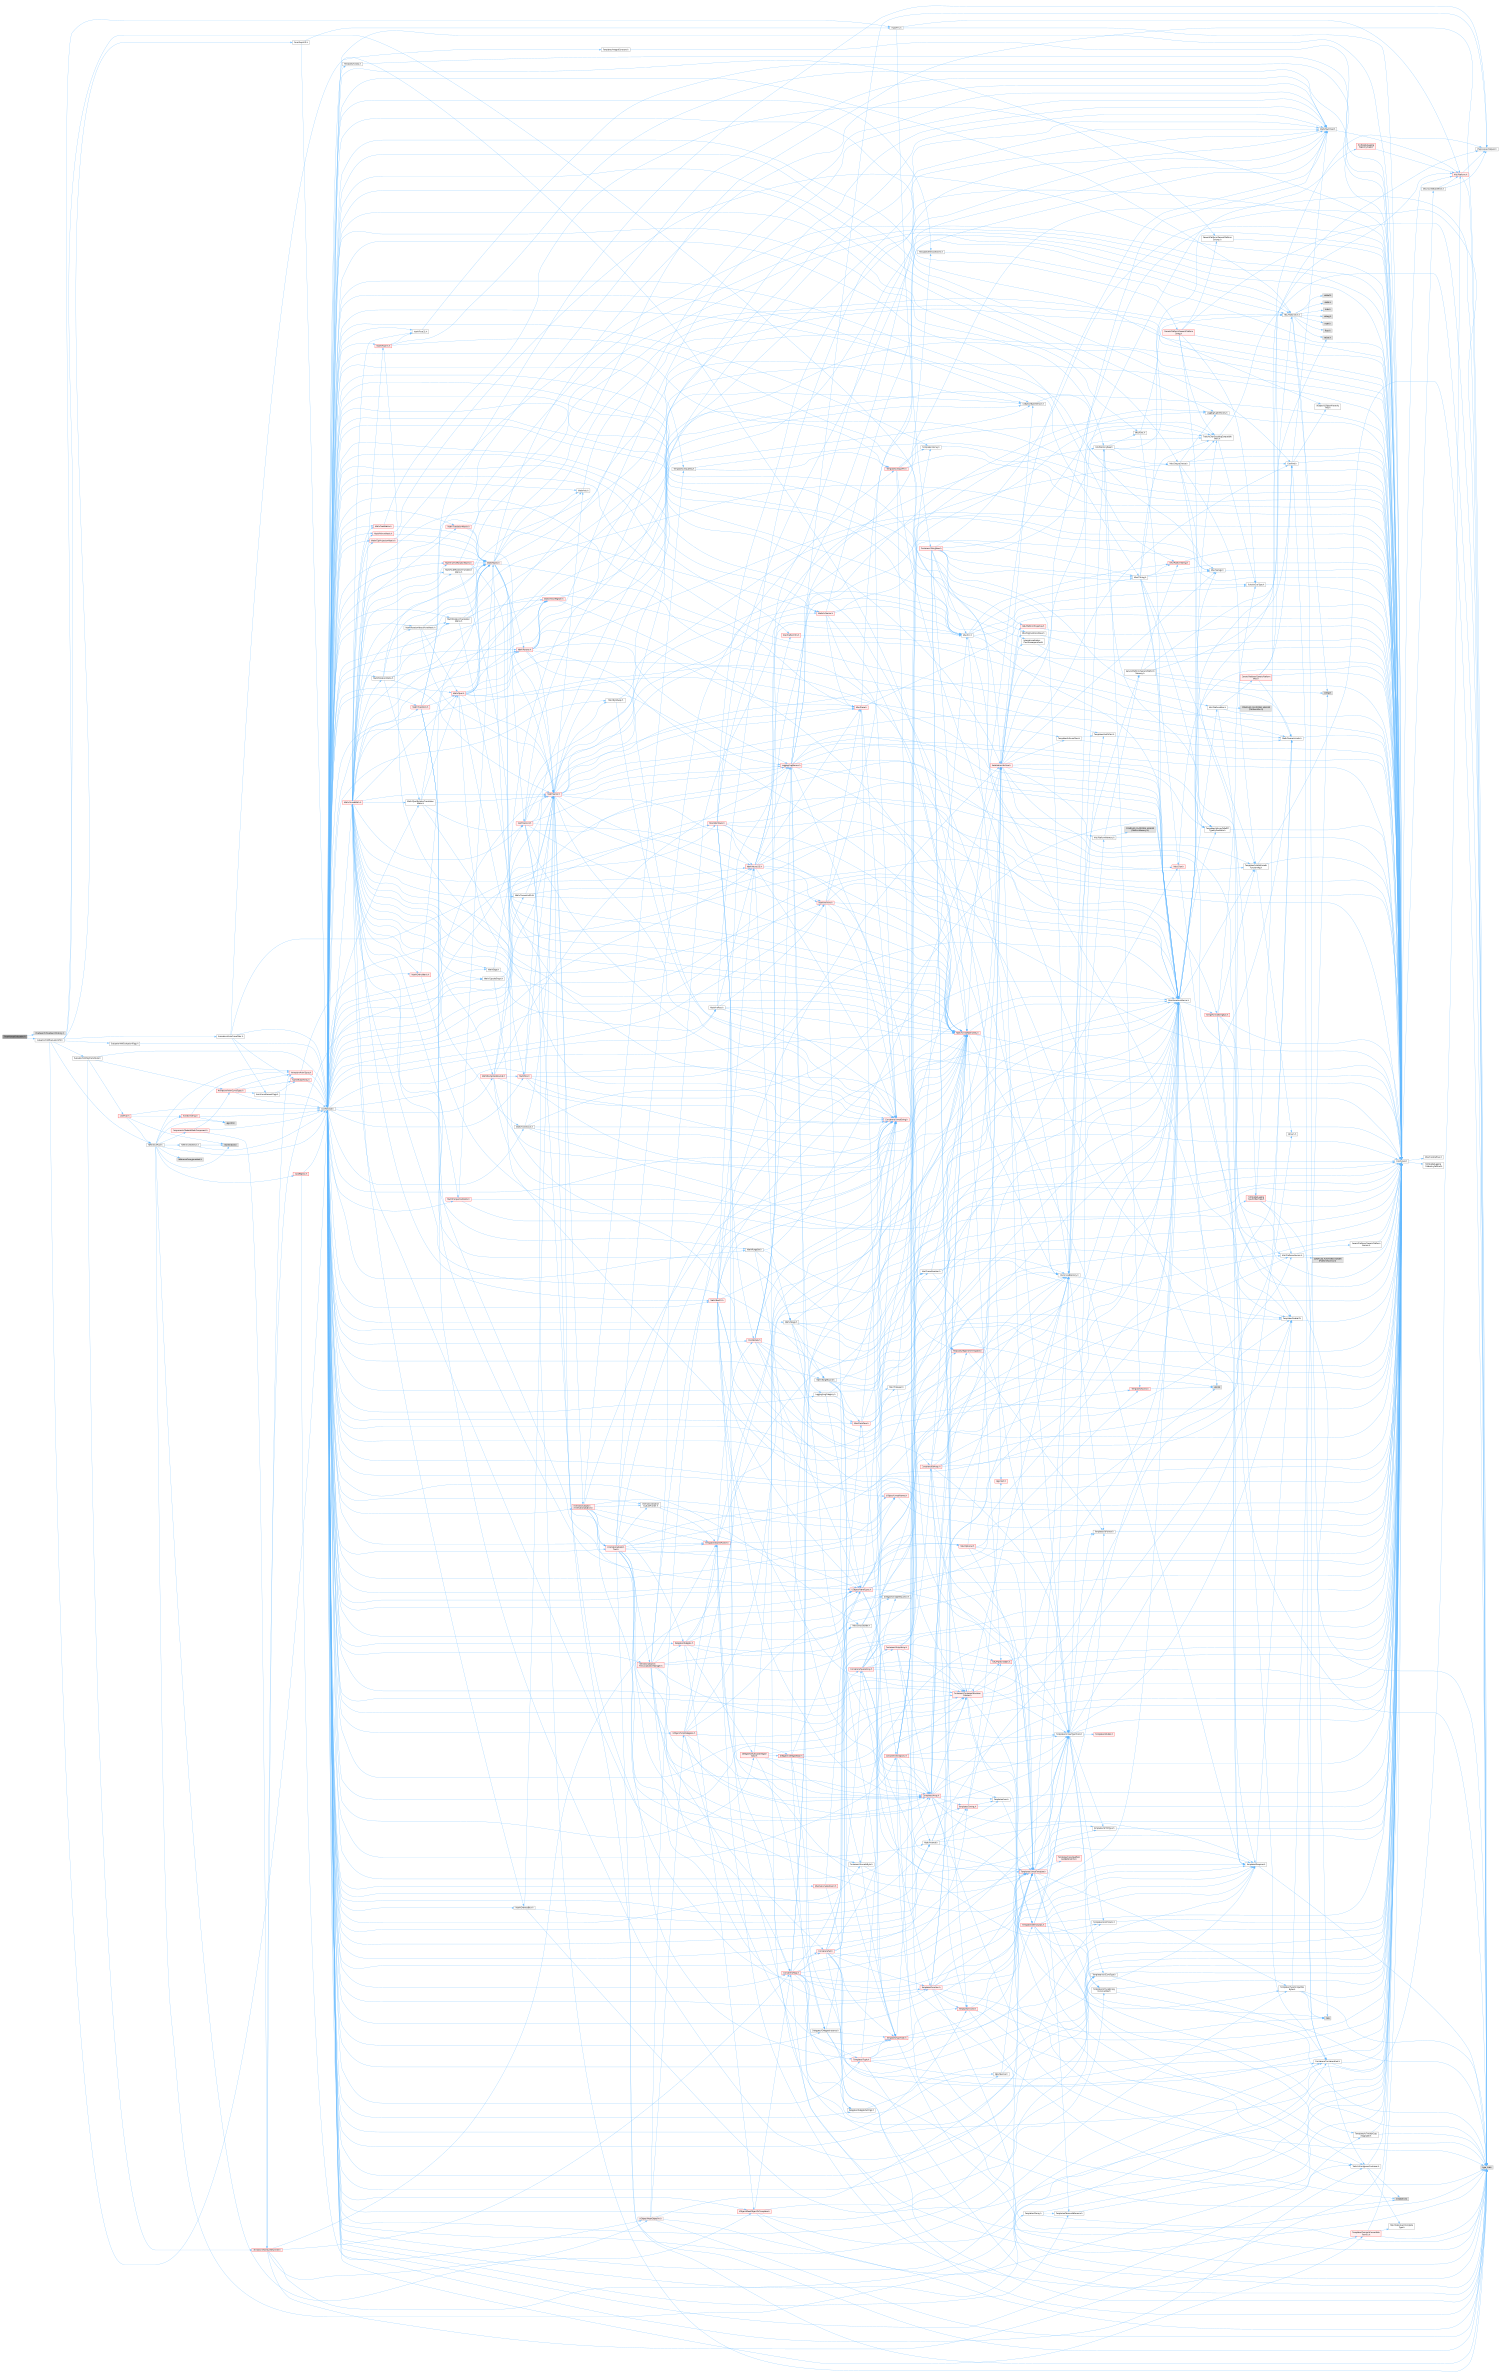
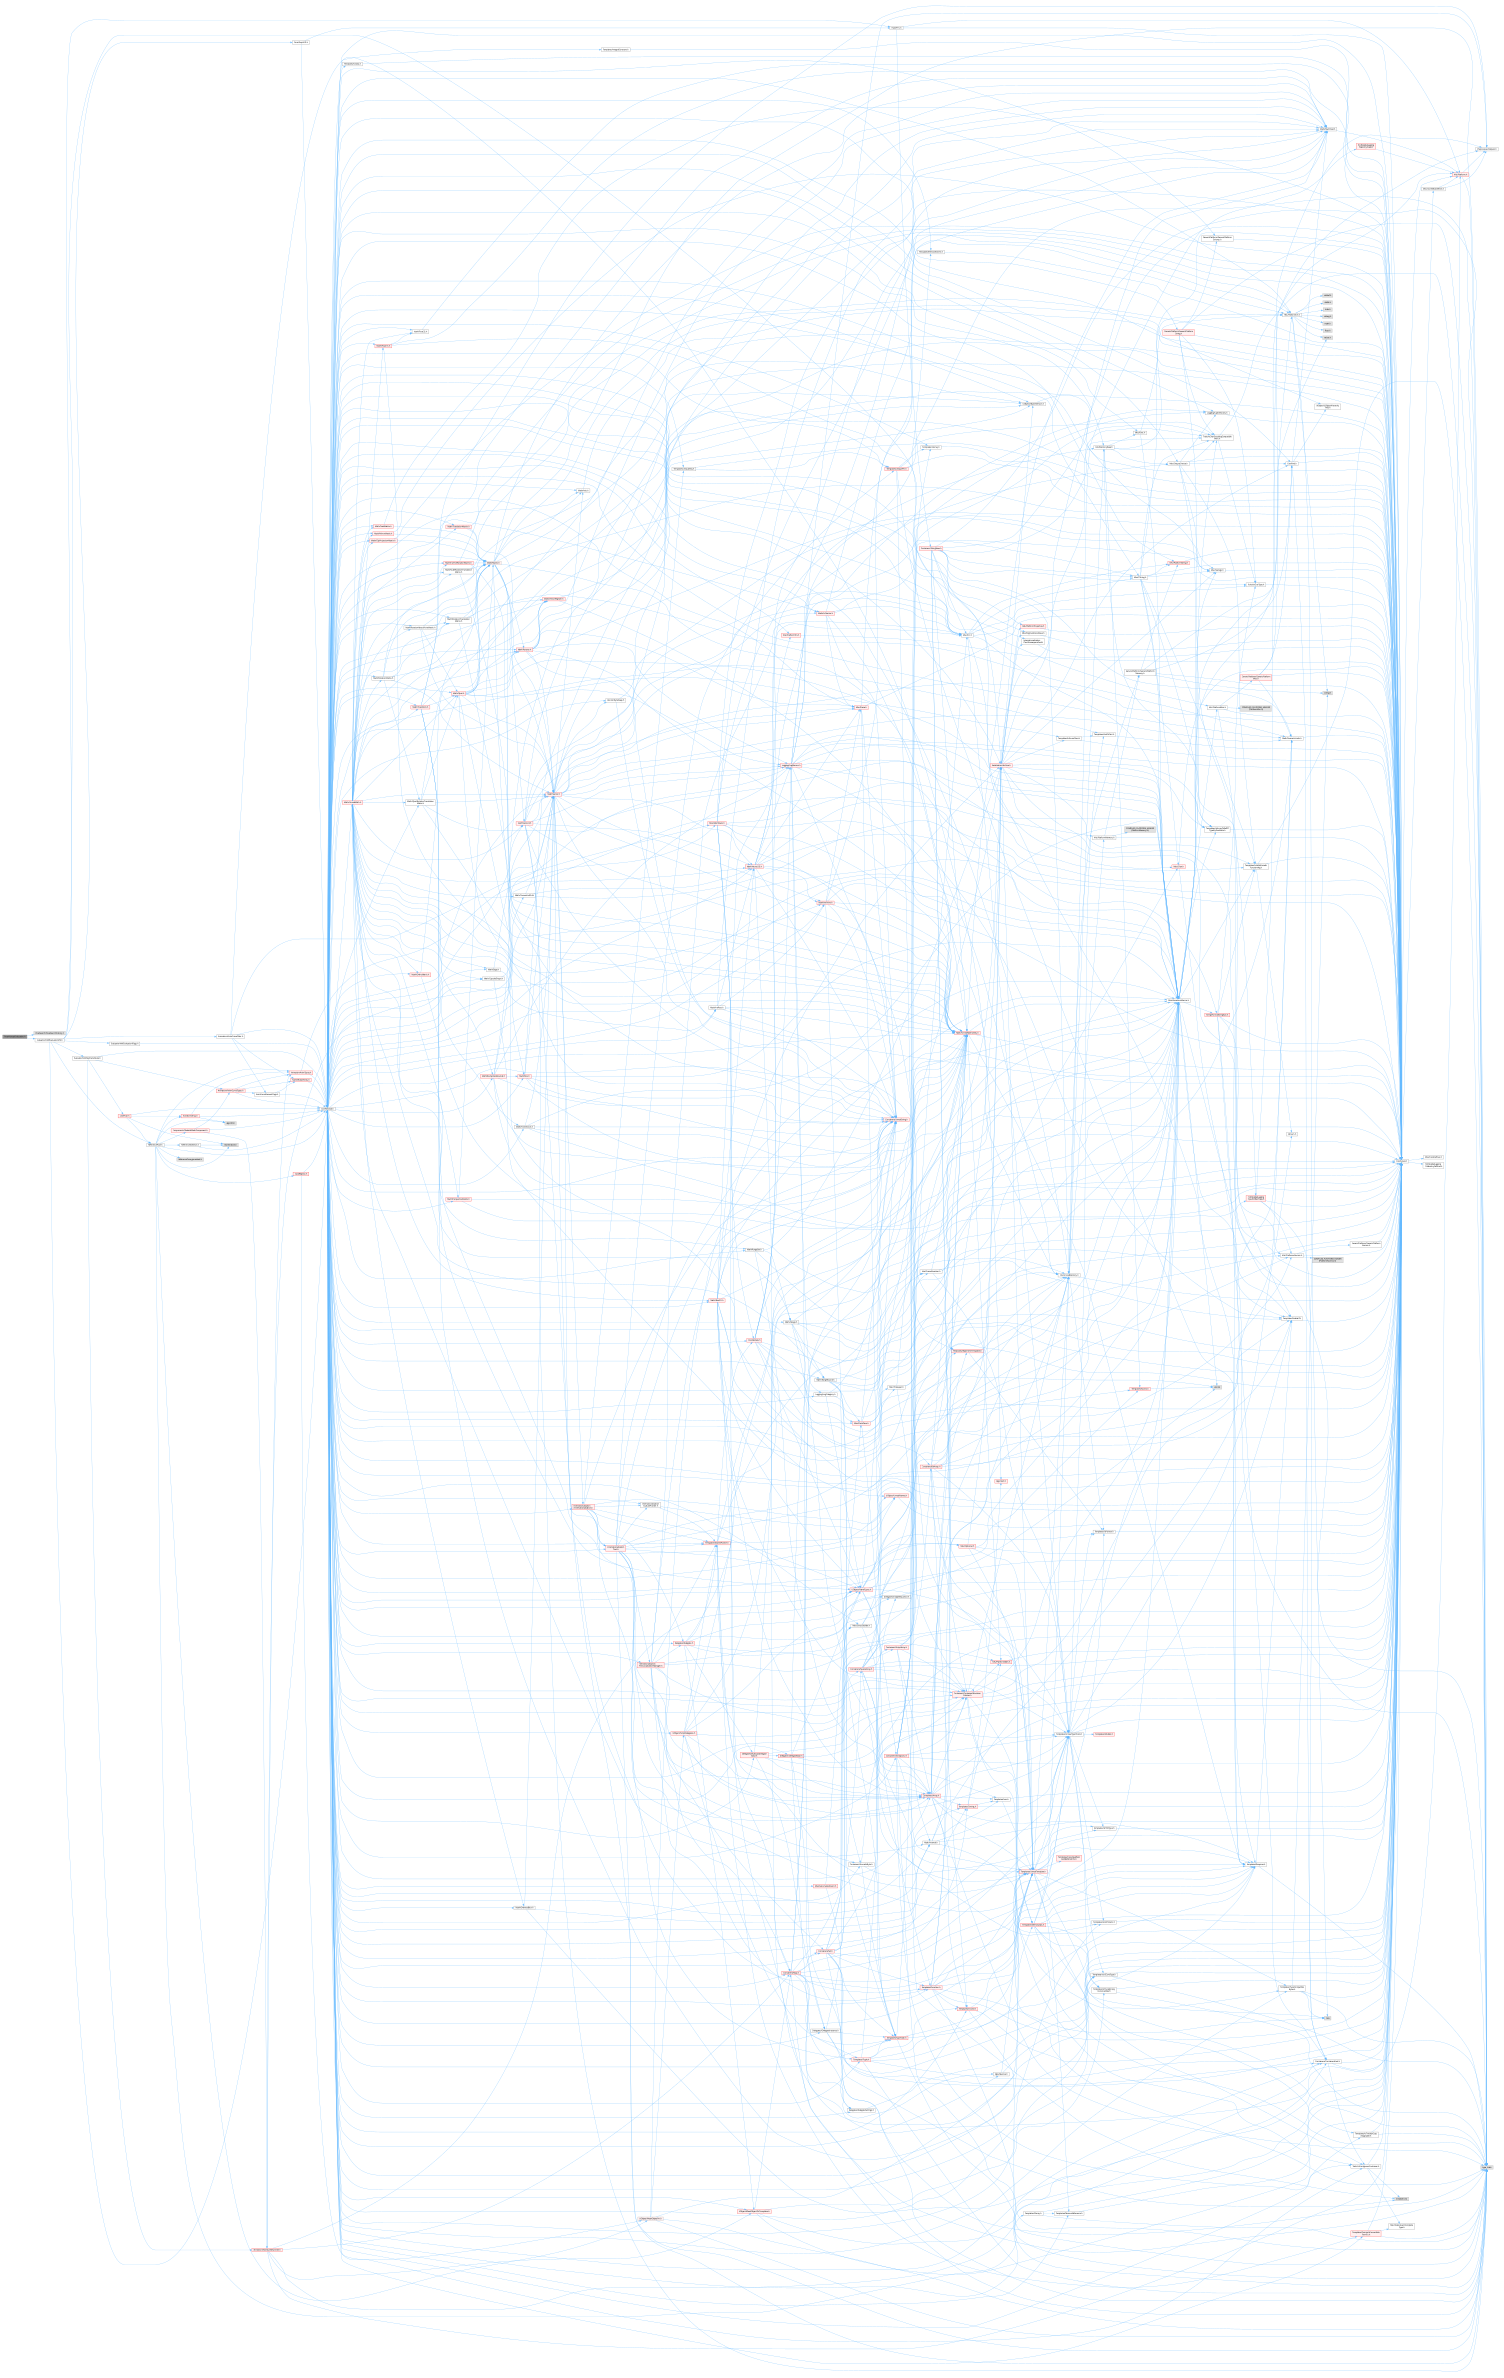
node "Misc/ByteSwap.h": label "Misc/ByteSwap.h" -> "Atomic/ByteSwap.h"
